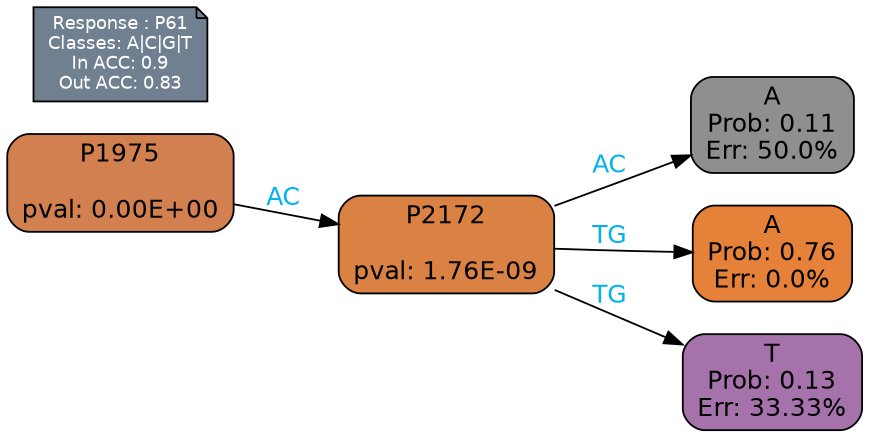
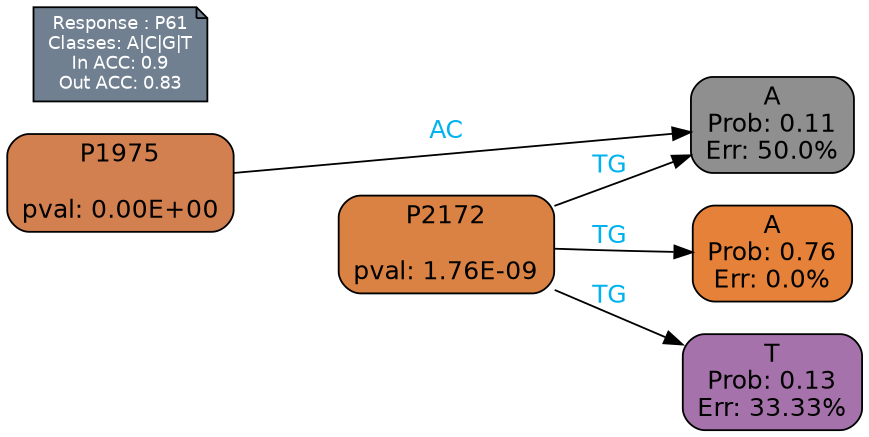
edge "P2172 pval: 1.76E-09" -> "A Prob: 0.11 Err: 50.0%": label "AC" -> "TG"
edge "P1975 pval: 0.00E+00" -> "P2172 pval: 1.76E-09": now "P1975 pval: 0.00E+00" -> "A Prob: 0.11 Err: 50.0%"
